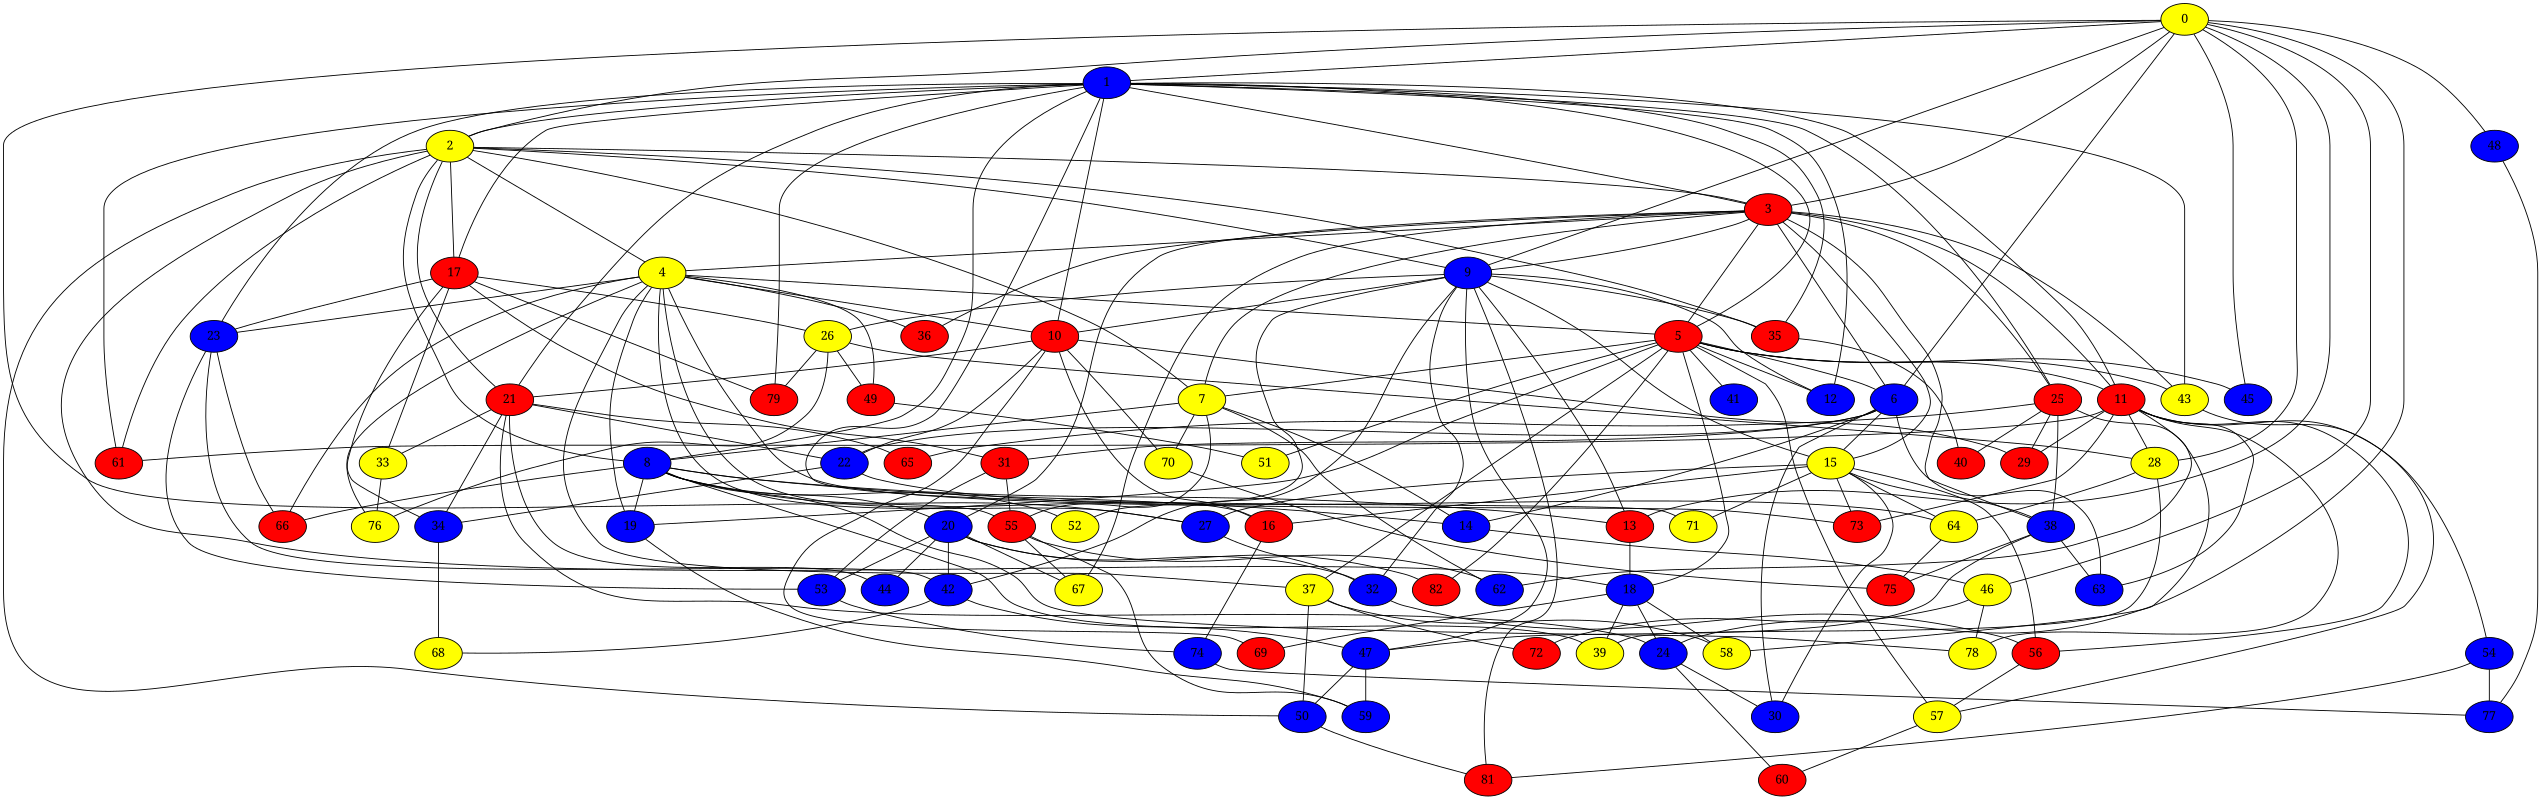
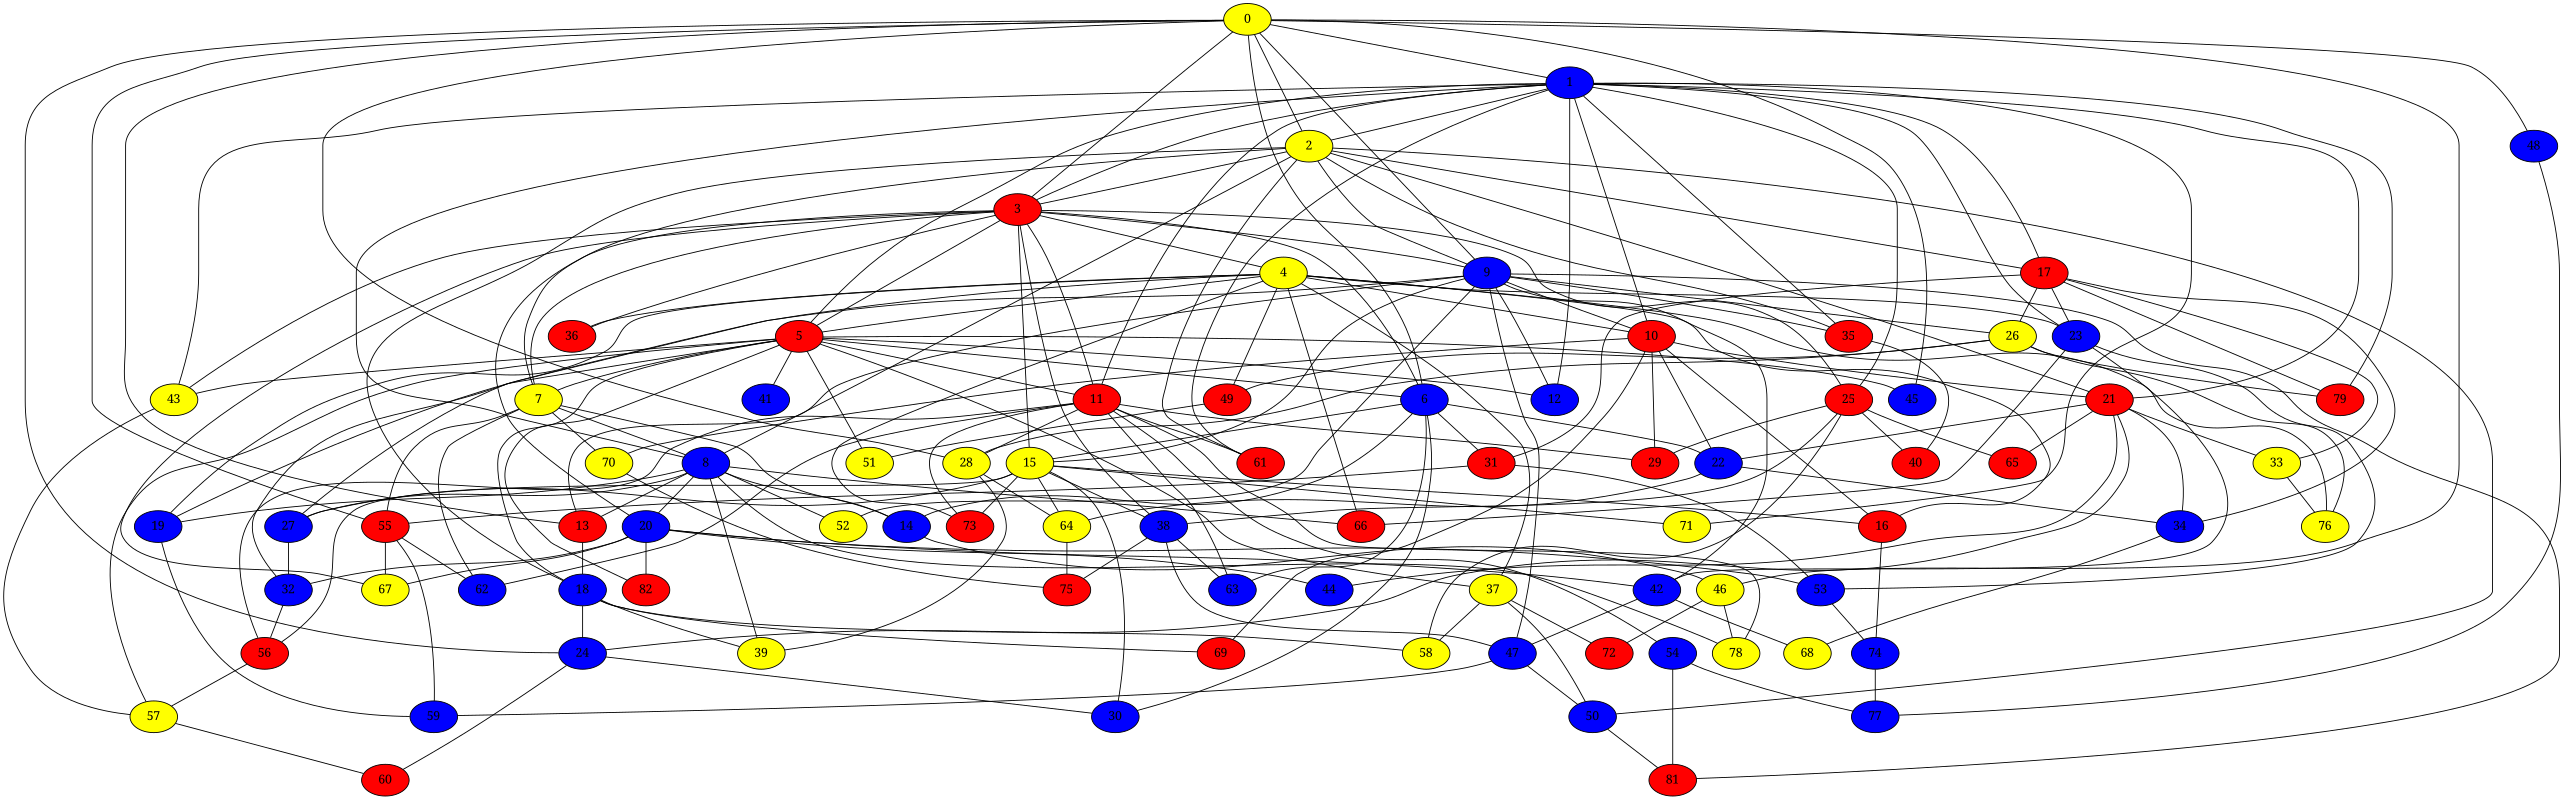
edge "2" -- "4": removed
